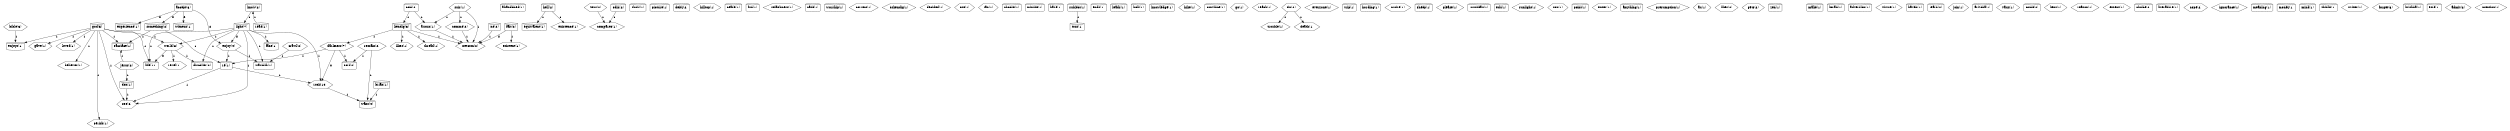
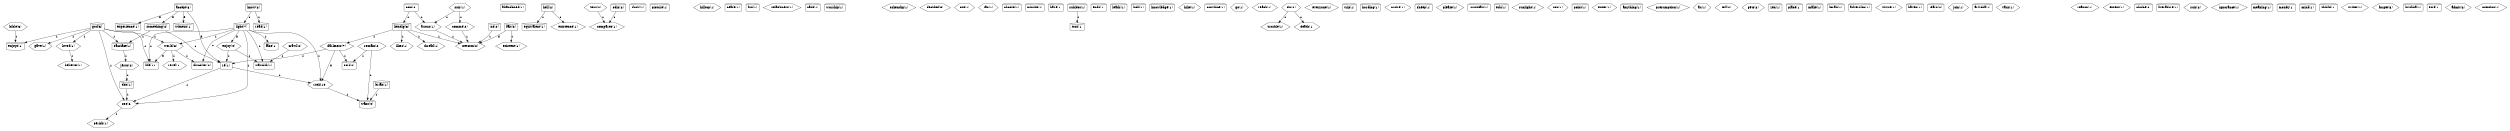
node "deity(2)": removed
node "correct(1)": removed
node "decided(1)": label "decided(1)" -> "decided(5)"
node "likes(2)": label "likes(2)" -> "tell(2)"
node "place(1)": added
node "come(2)": removed
node "kent(1)": removed
node "nope(2)": label "nope(2)" -> "suis(2)"
edge "read(1)" -> "know(2)": reversed
edge "accept(3)" -> "enjoy(4)": now "accept(3)" -> "re(1)"
edge "suis(1)" -> "netcom(2)": removed, label "1"
edge "god(5)" -> "believes(1)": now "loved(1)" -> "believes(1)"
edge "light(7)" -> "discover(2)": label "1" -> "7"
edge "jesus(2)" -> "sacrifice(1)": reversed
edge "god(5)" -> "perish(1)": now "see(6)" -> "perish(1)"
